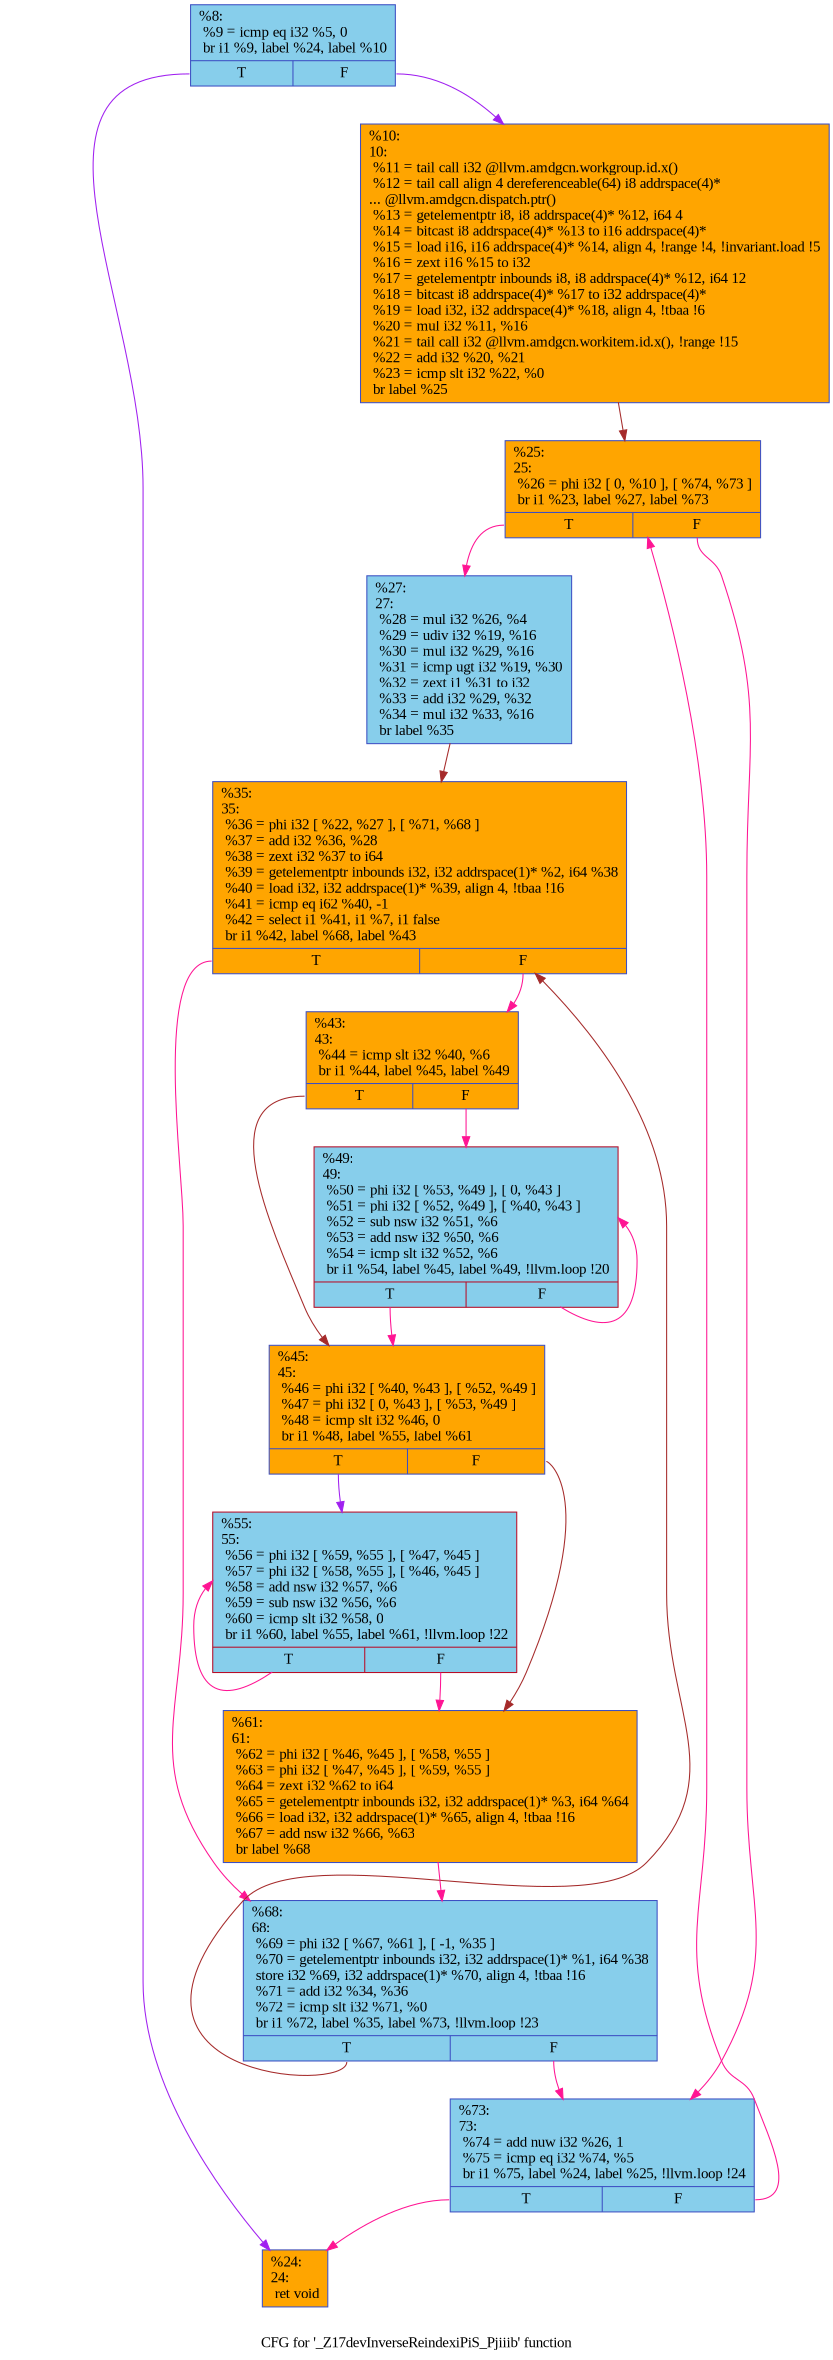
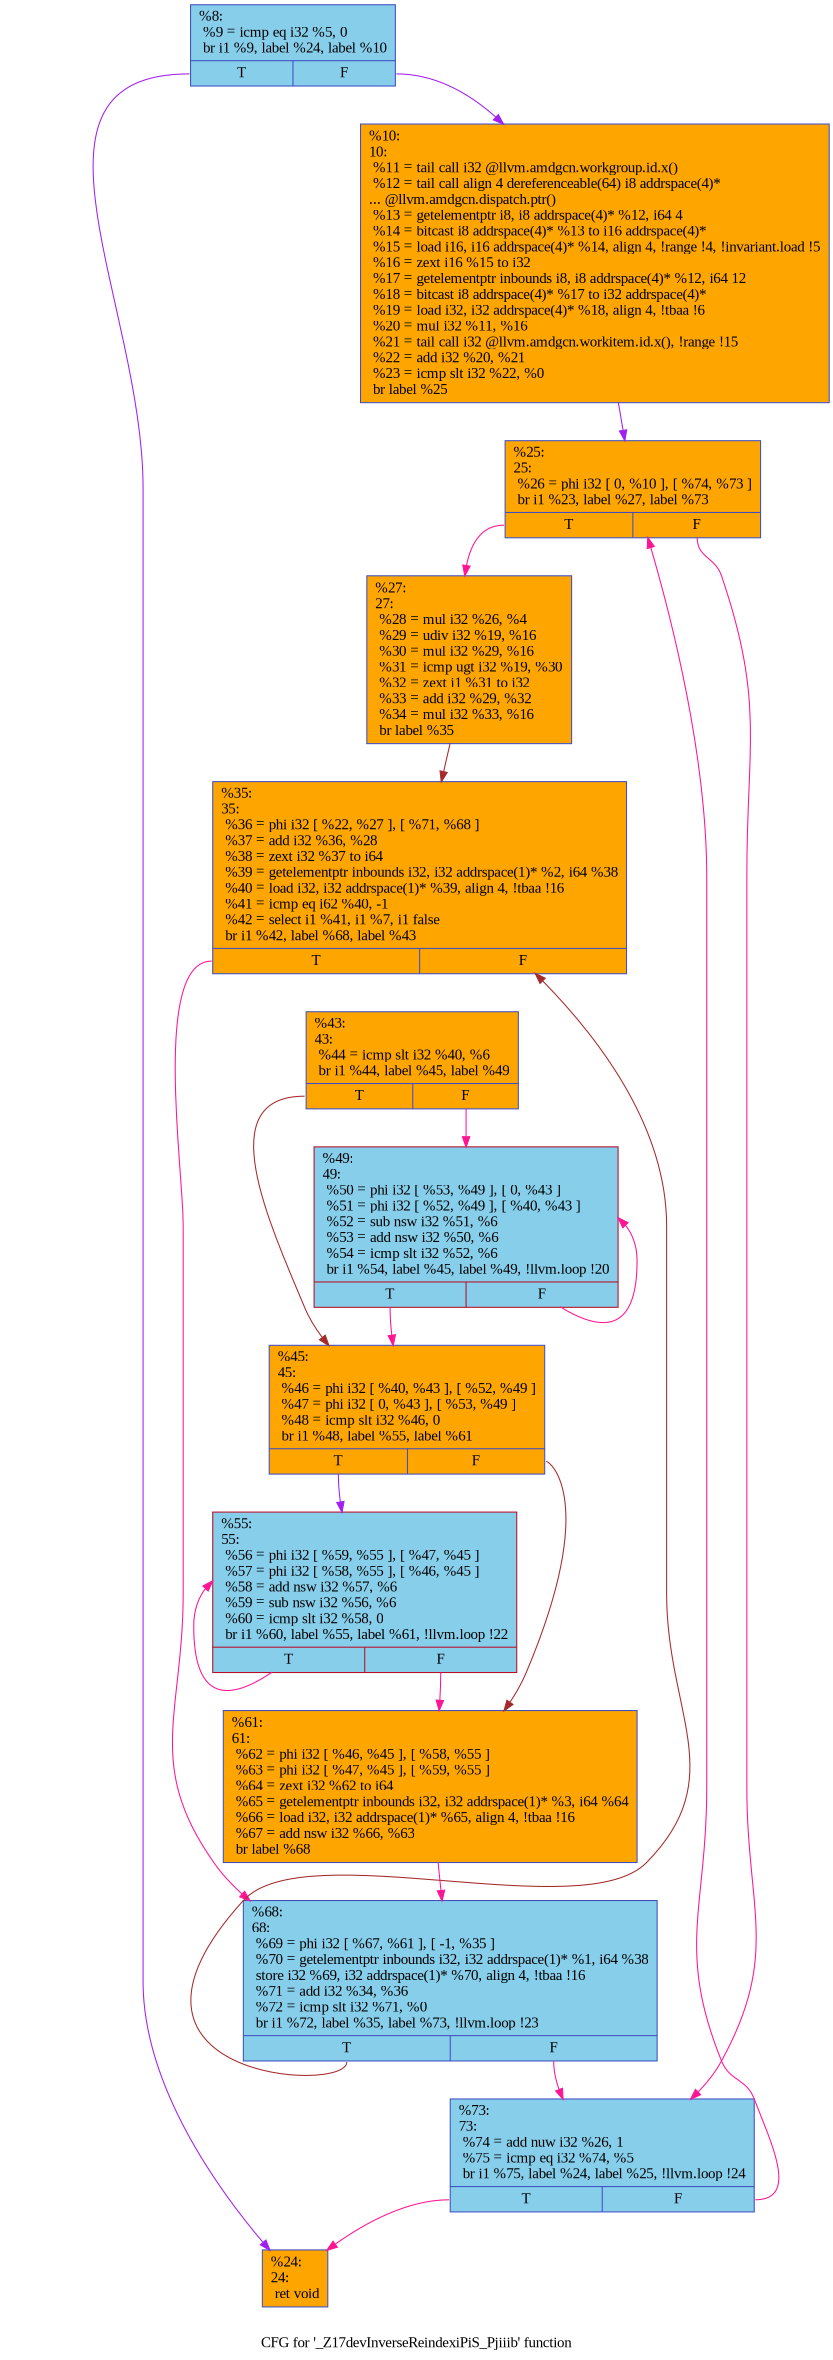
edge "%10:" -> "%25:": color brown -> purple
node "%27:": fillcolor skyblue -> orange
edge "%35:" -> "%43:": removed
